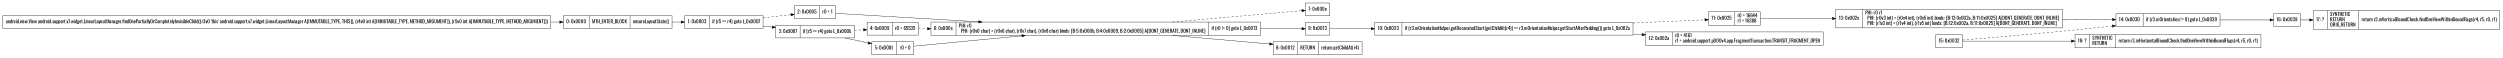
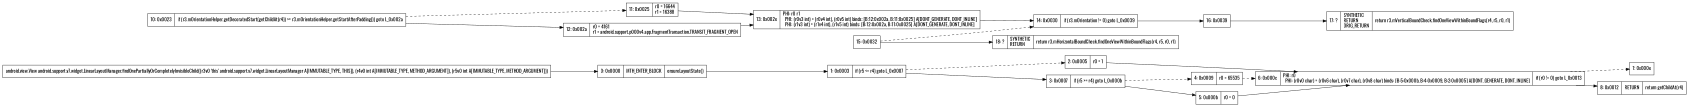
edge "12: 0x002a" -> "13: 0x002e": added
node "9: 0x0013": removed
